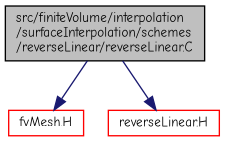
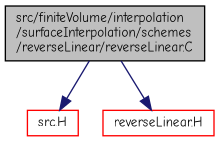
node "fvMesh.H": label "fvMesh.H" -> "src.H"
